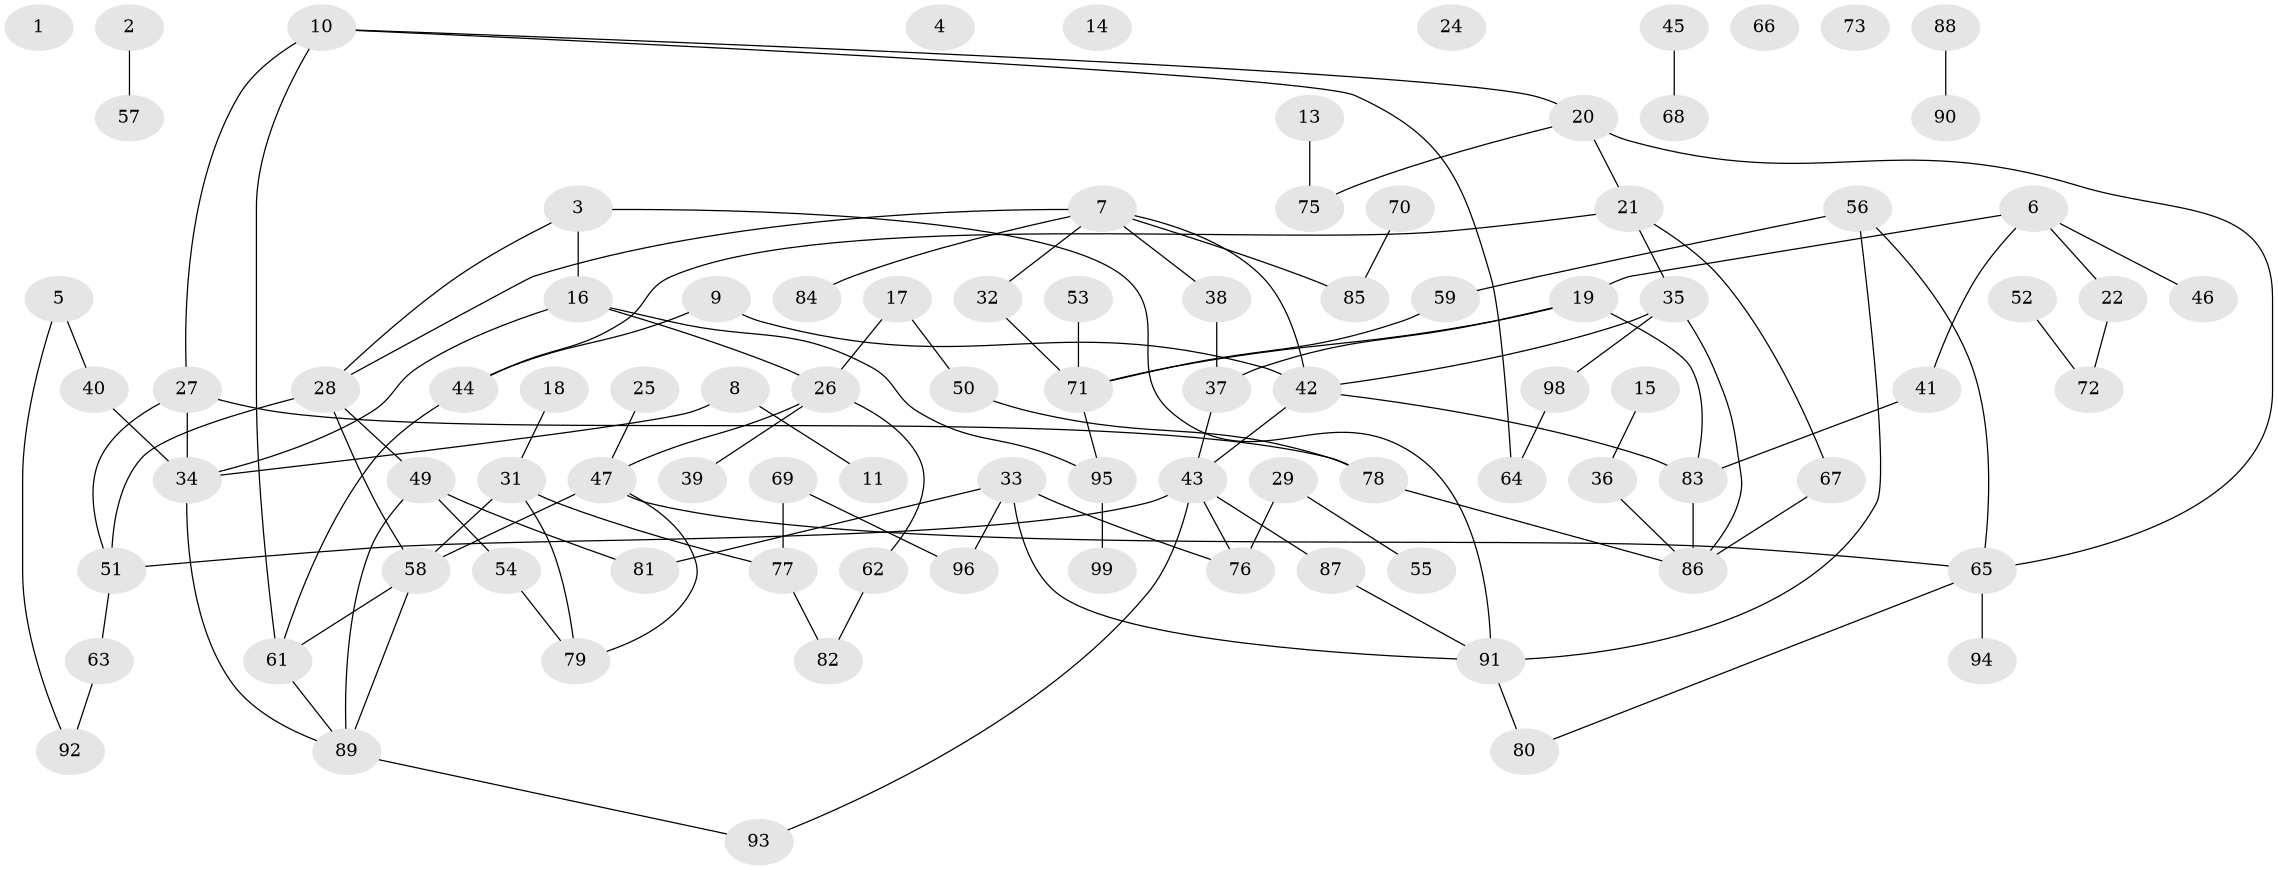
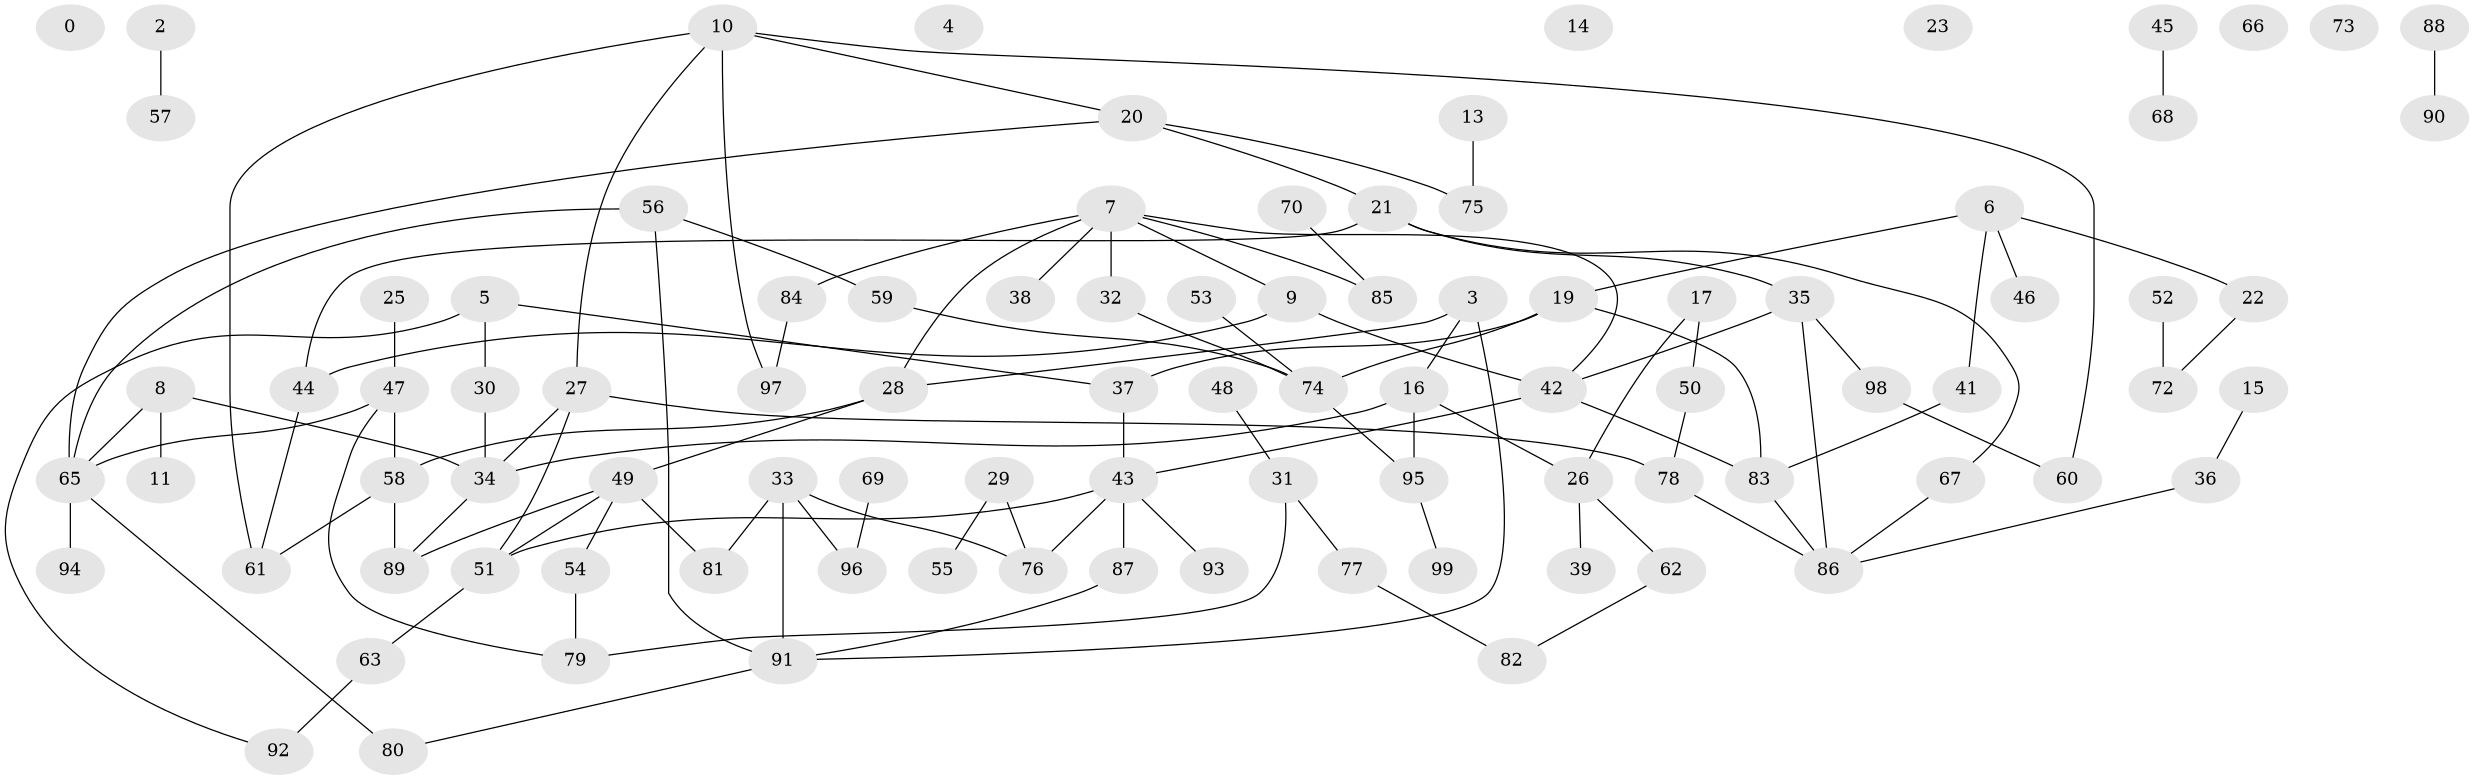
node "1": label "1" -> "0"
node "24": label "24" -> "23"
edge "7" -- "9": added
edge "38" -- "37": now "5" -- "37"
node "40": label "40" -> "30"
node "18": label "18" -> "48"
node "97": added
node "71": label "71" -> "74"
edge "8" -- "65": added
edge "26" -- "47": removed
edge "28" -- "51": now "49" -- "51"
node "64": label "64" -> "60"
edge "69" -- "77": removed
edge "31" -- "58": removed
edge "61" -- "89": removed
edge "89" -- "93": removed
